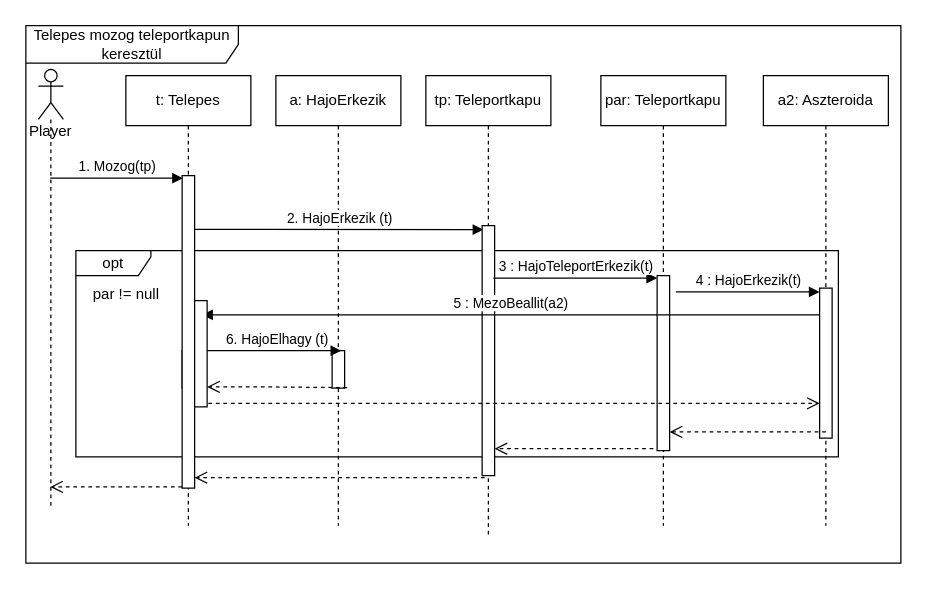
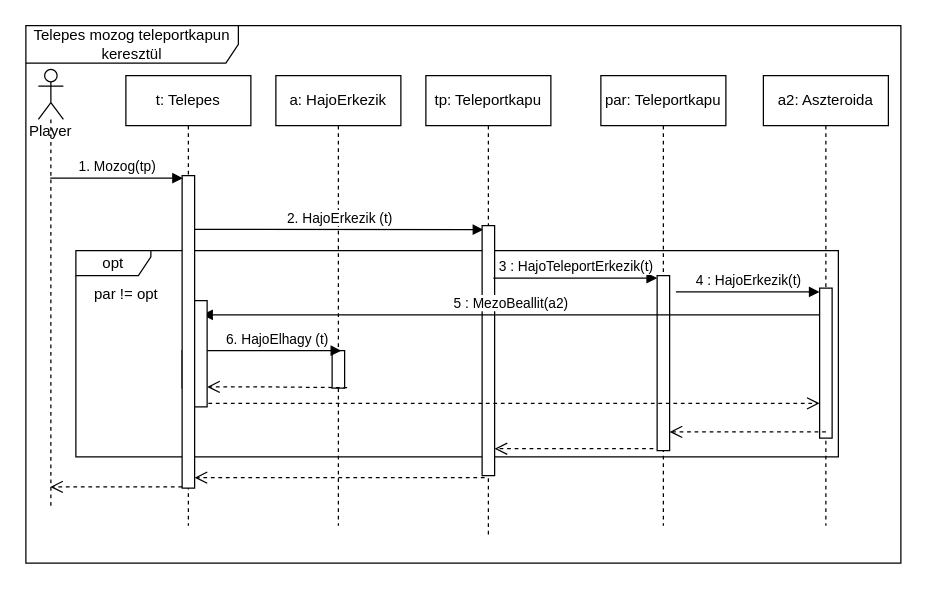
node "par != null": label "par != null" -> "par != opt"
